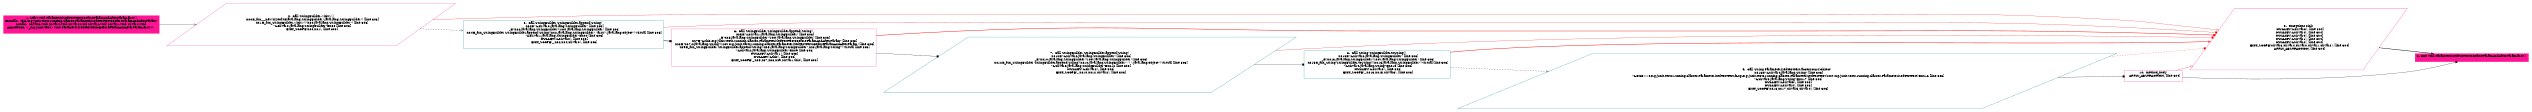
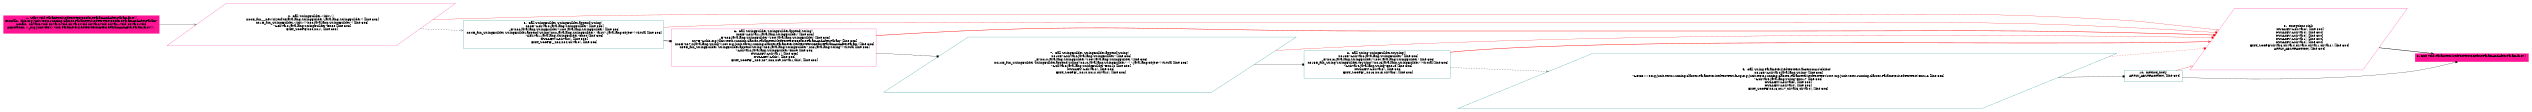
node "10:  method_body APPLY_ABSTRACTION; [line 304]": color deeppink -> teal
